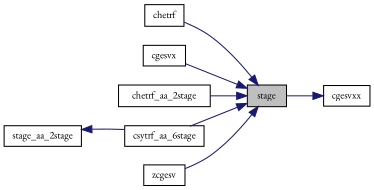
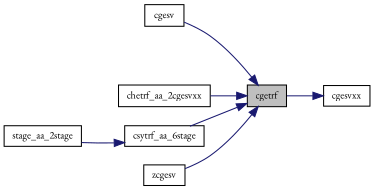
node "chetrf": label "chetrf" -> "cgesv"
node "cgesvx": removed
node "chetrf_aa_2stage": label "chetrf_aa_2stage" -> "chetrf_aa_2cgesvxx"
node "stage": label "stage" -> "cgetrf"
edge "csytrf_aa_6stage" -> "stage_aa_2stage": reversed
